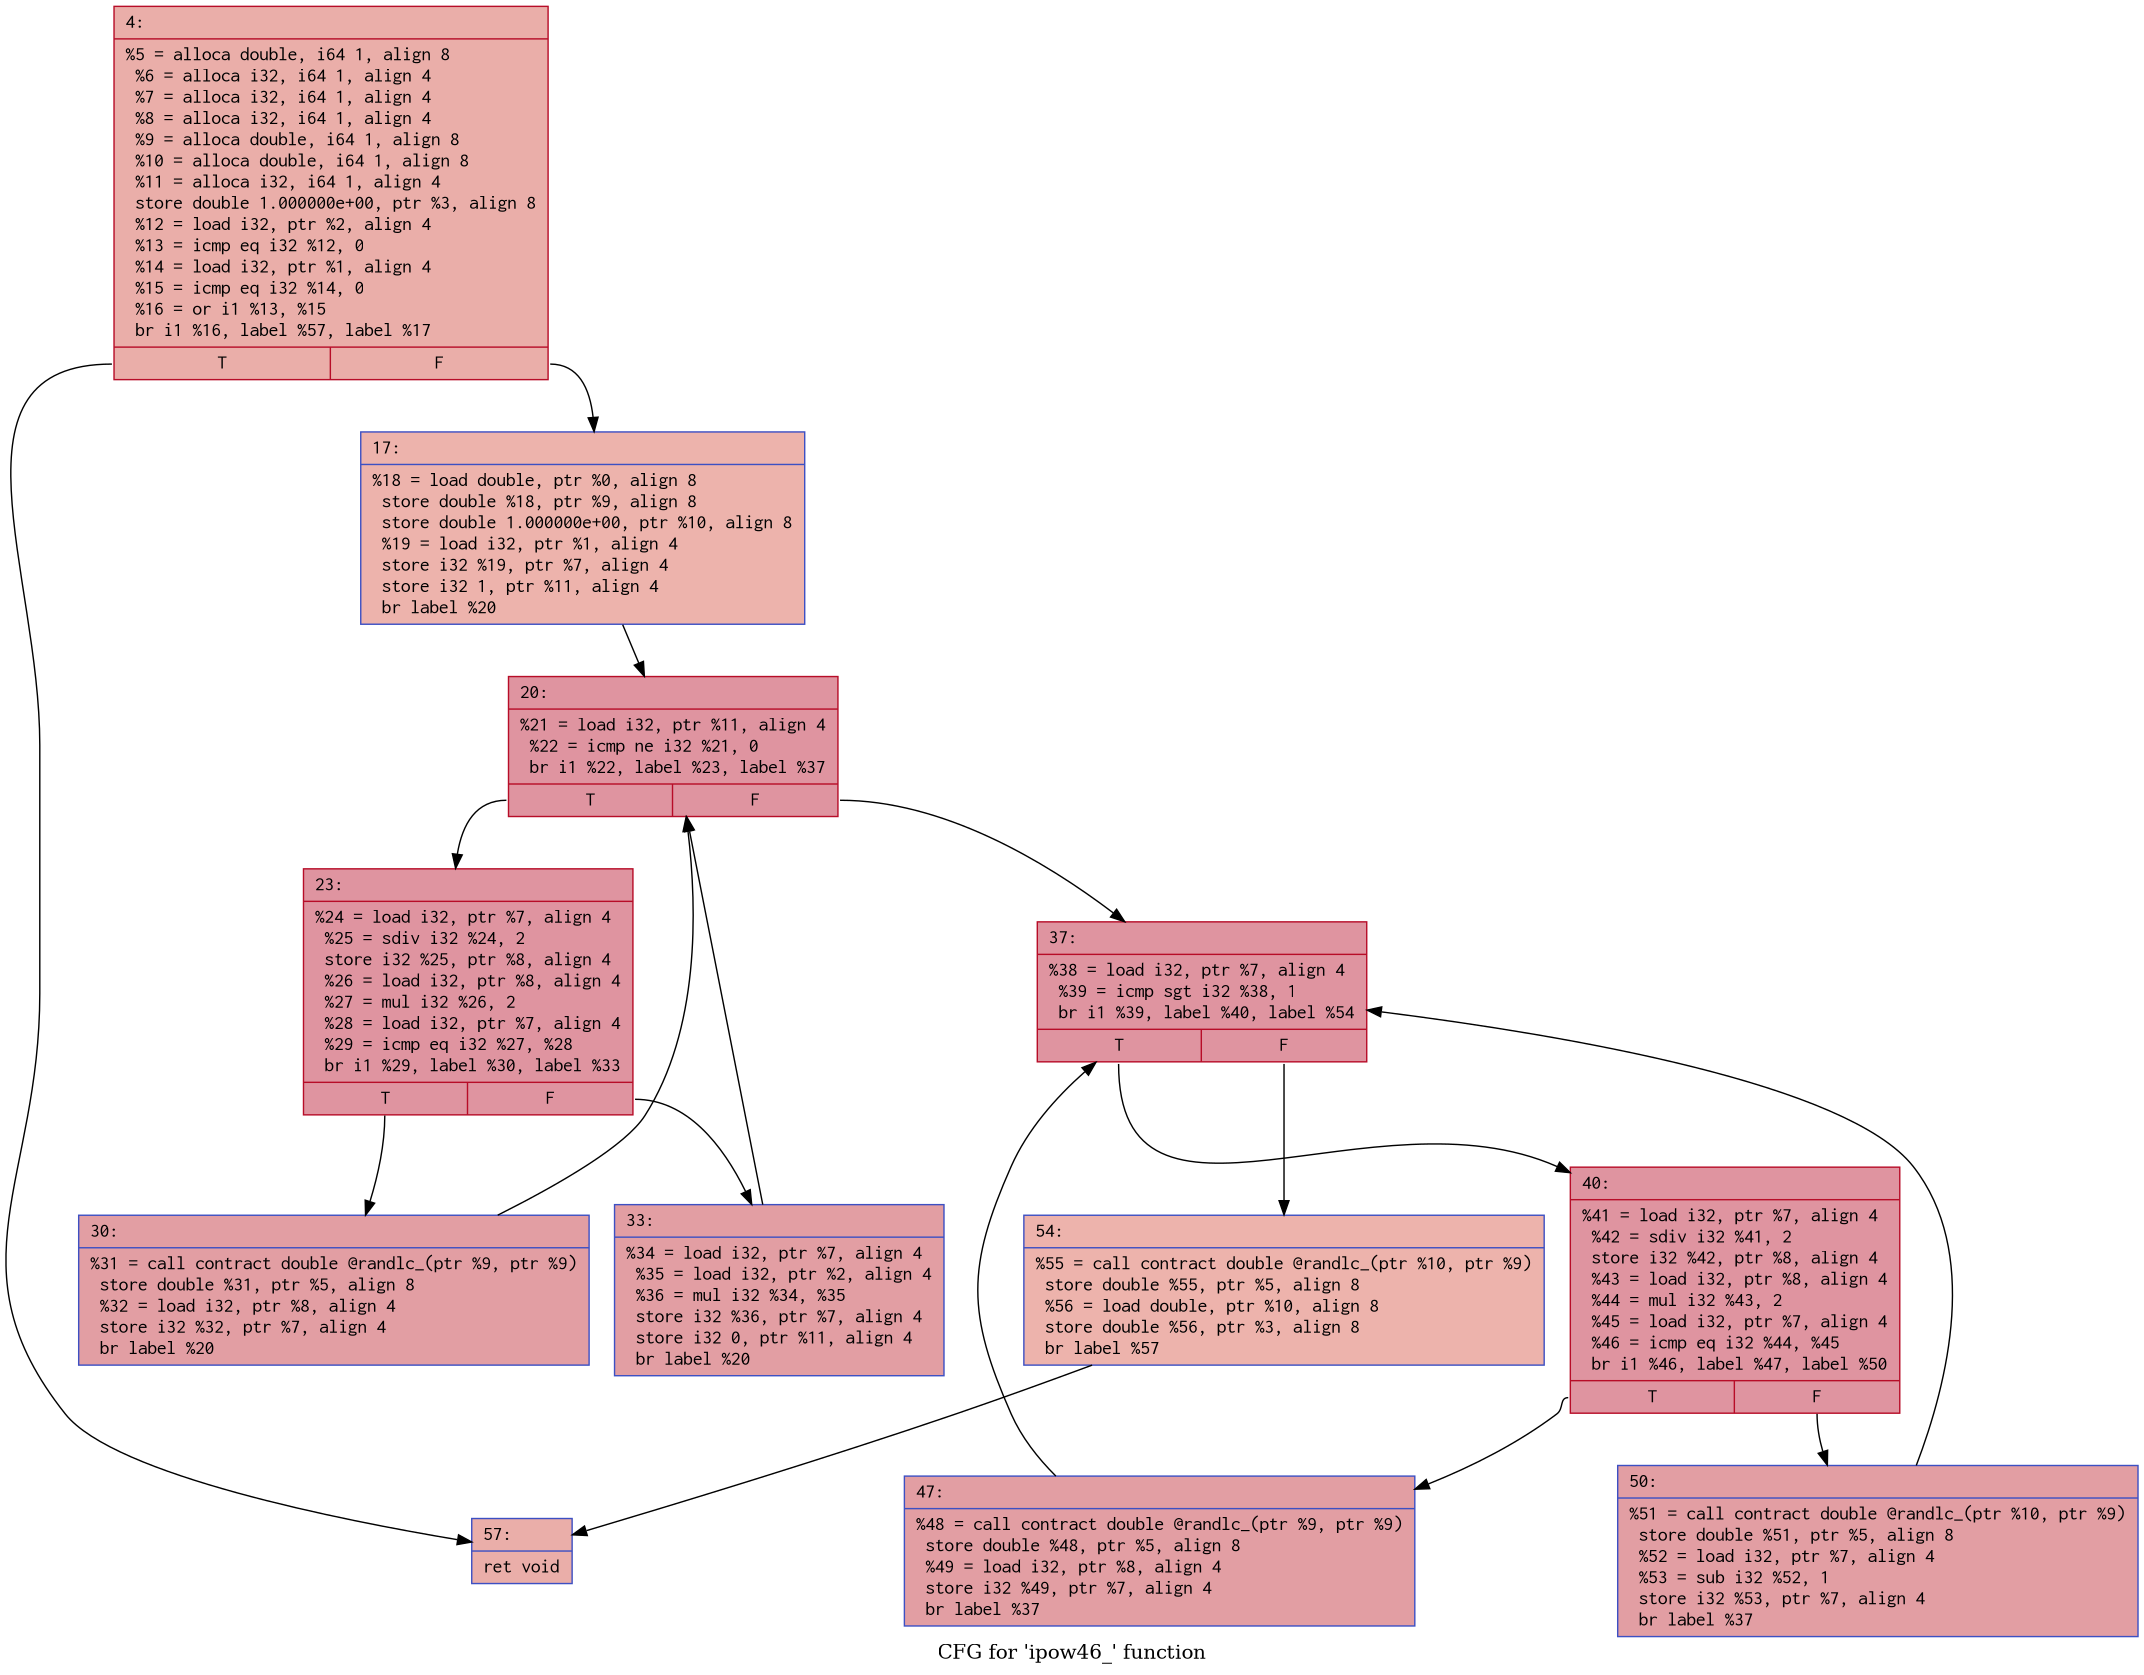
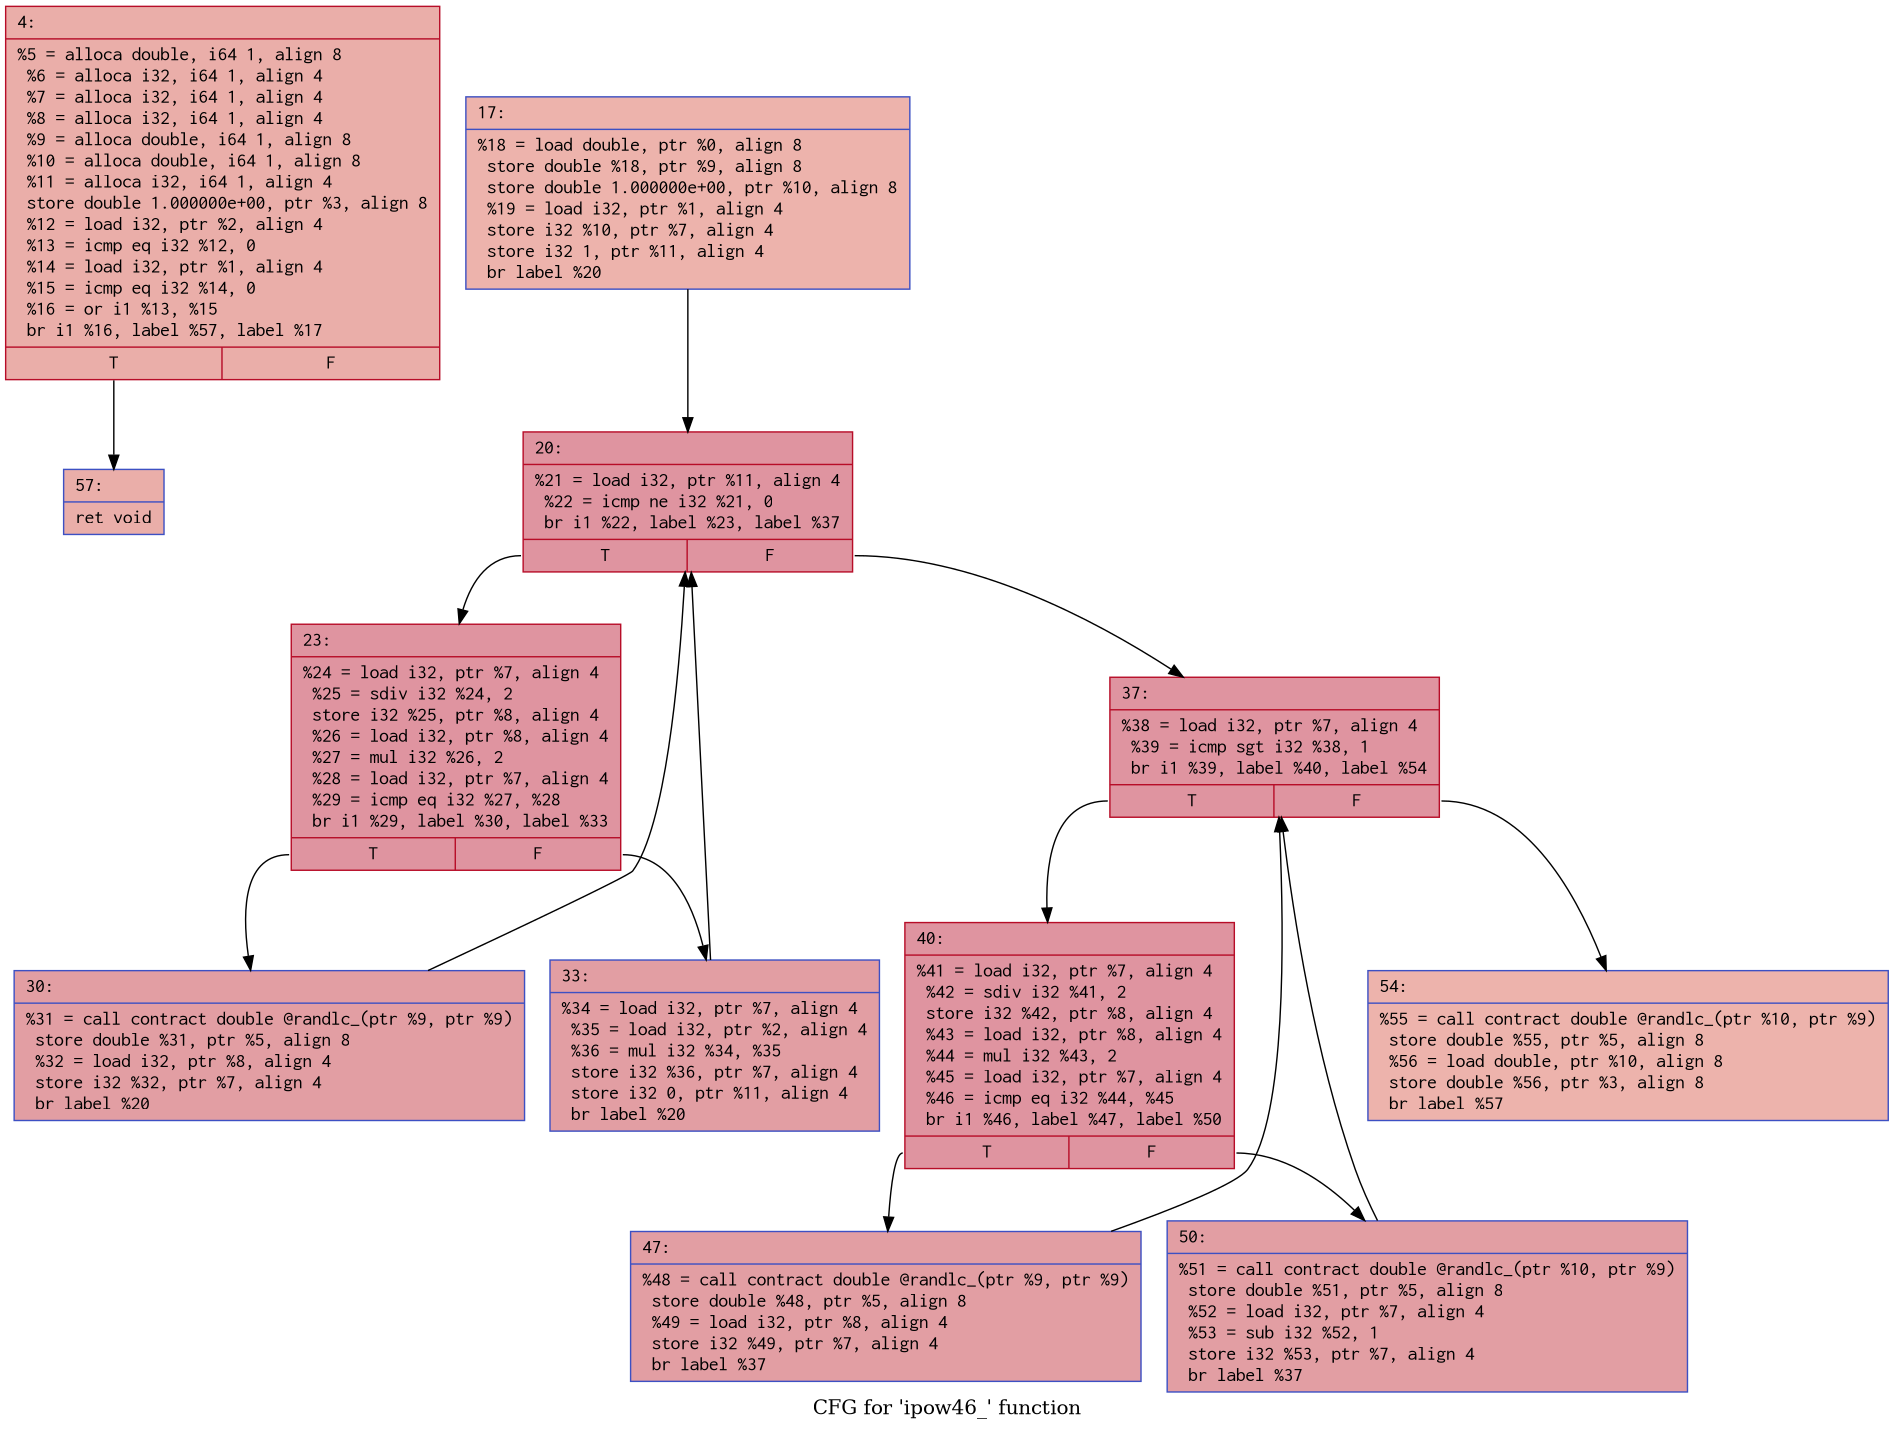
edge "4:" -> "17:": removed
node "17:": text "store i32 %19, ptr %7, align 4" -> "store i32 %10, ptr %7, align 4"
edge "54:" -> "57:": removed
